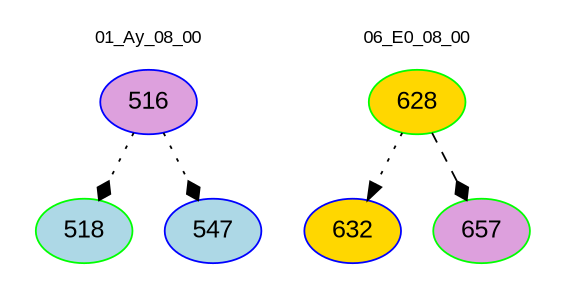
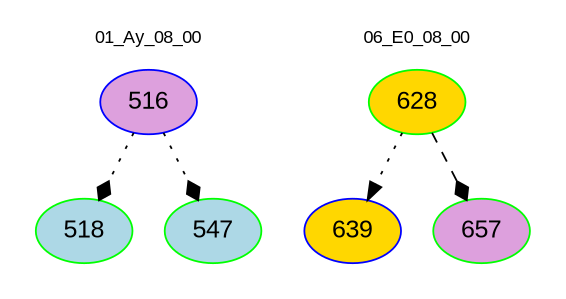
node "547": color blue -> green
node "632": label "632" -> "639"
